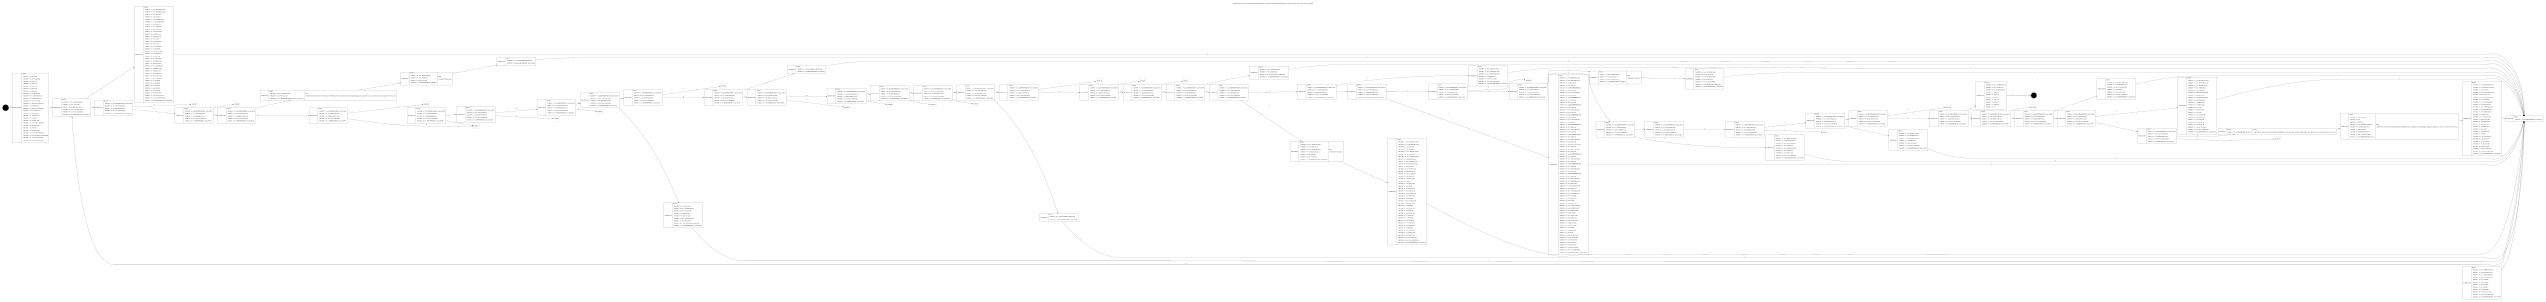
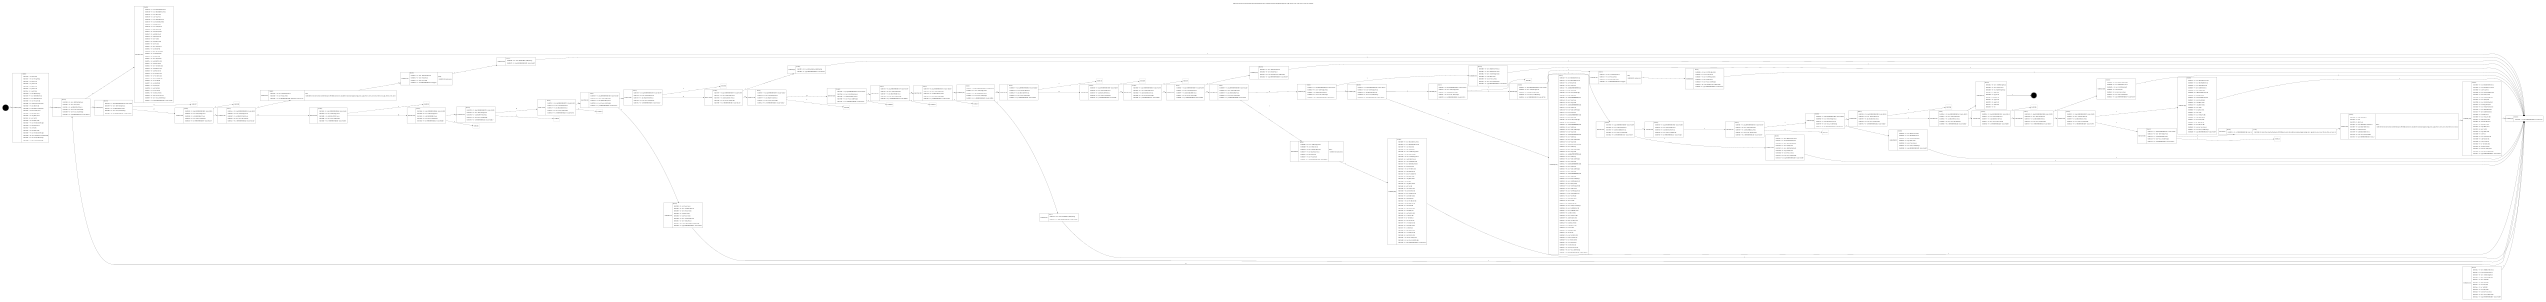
edge "0x4016c8 [28]" -> "0x4023bc": now "0x4016c8 [28]" -> "0x4016e4 [28]"
